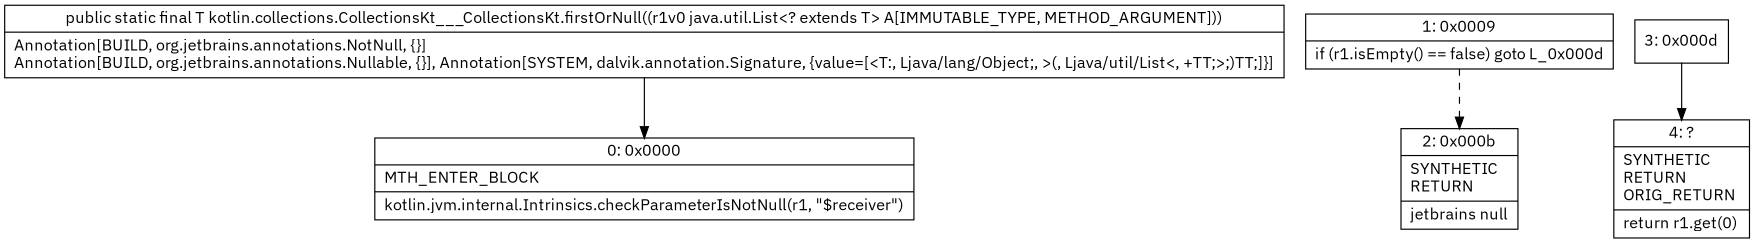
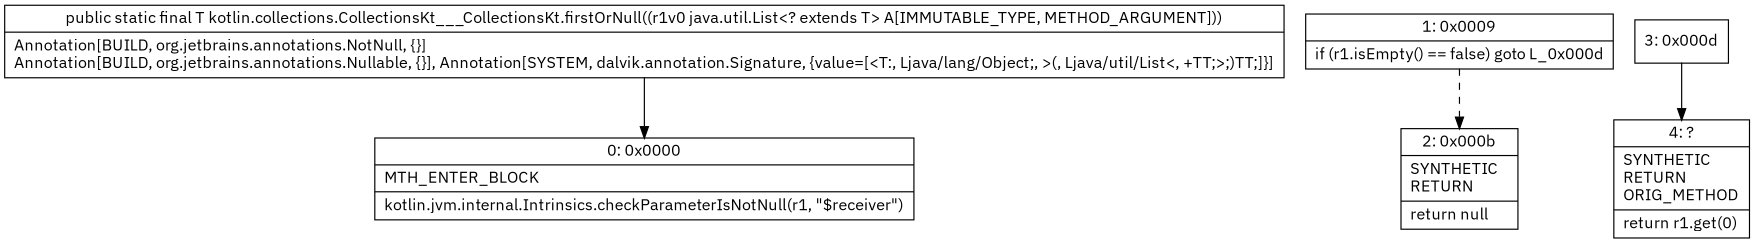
node "4: ?": text "ORIG_RETURN" -> "ORIG_METHOD"
node "2: 0x000b": text "jetbrains null" -> "return null"
